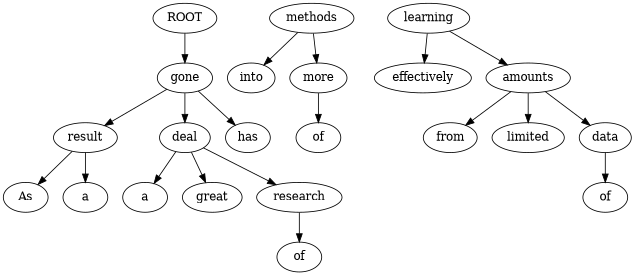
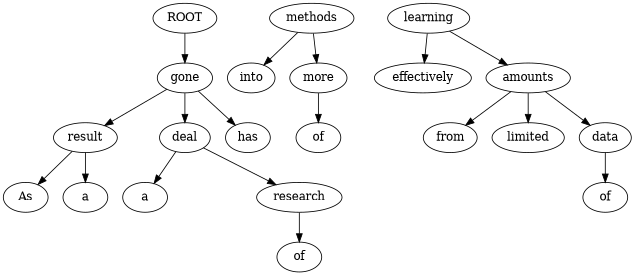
node "great": removed
